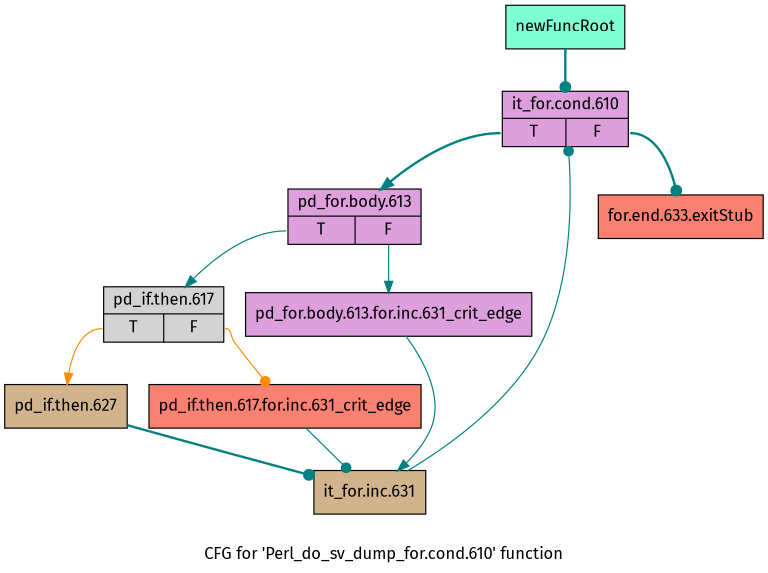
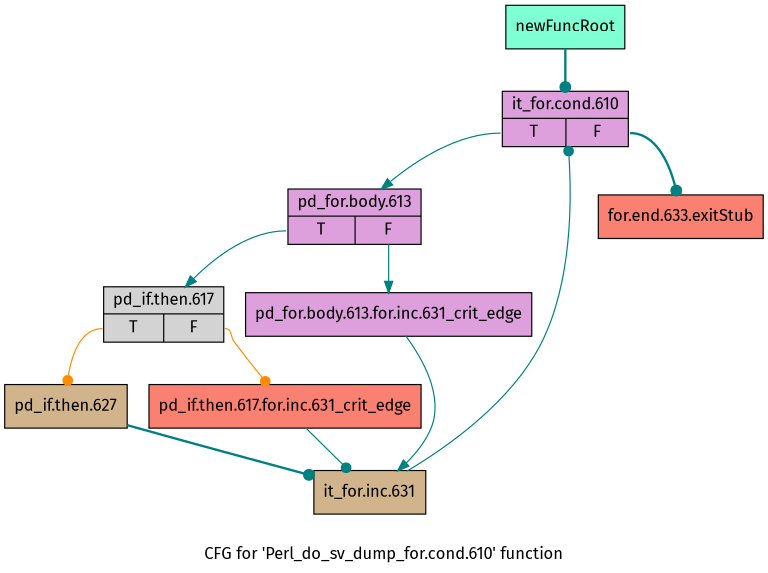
edge "it_for.cond.610" -> "pd_for.body.613": style bold -> solid
edge "pd_if.then.617" -> "pd_if.then.627": arrowhead normal -> dot
